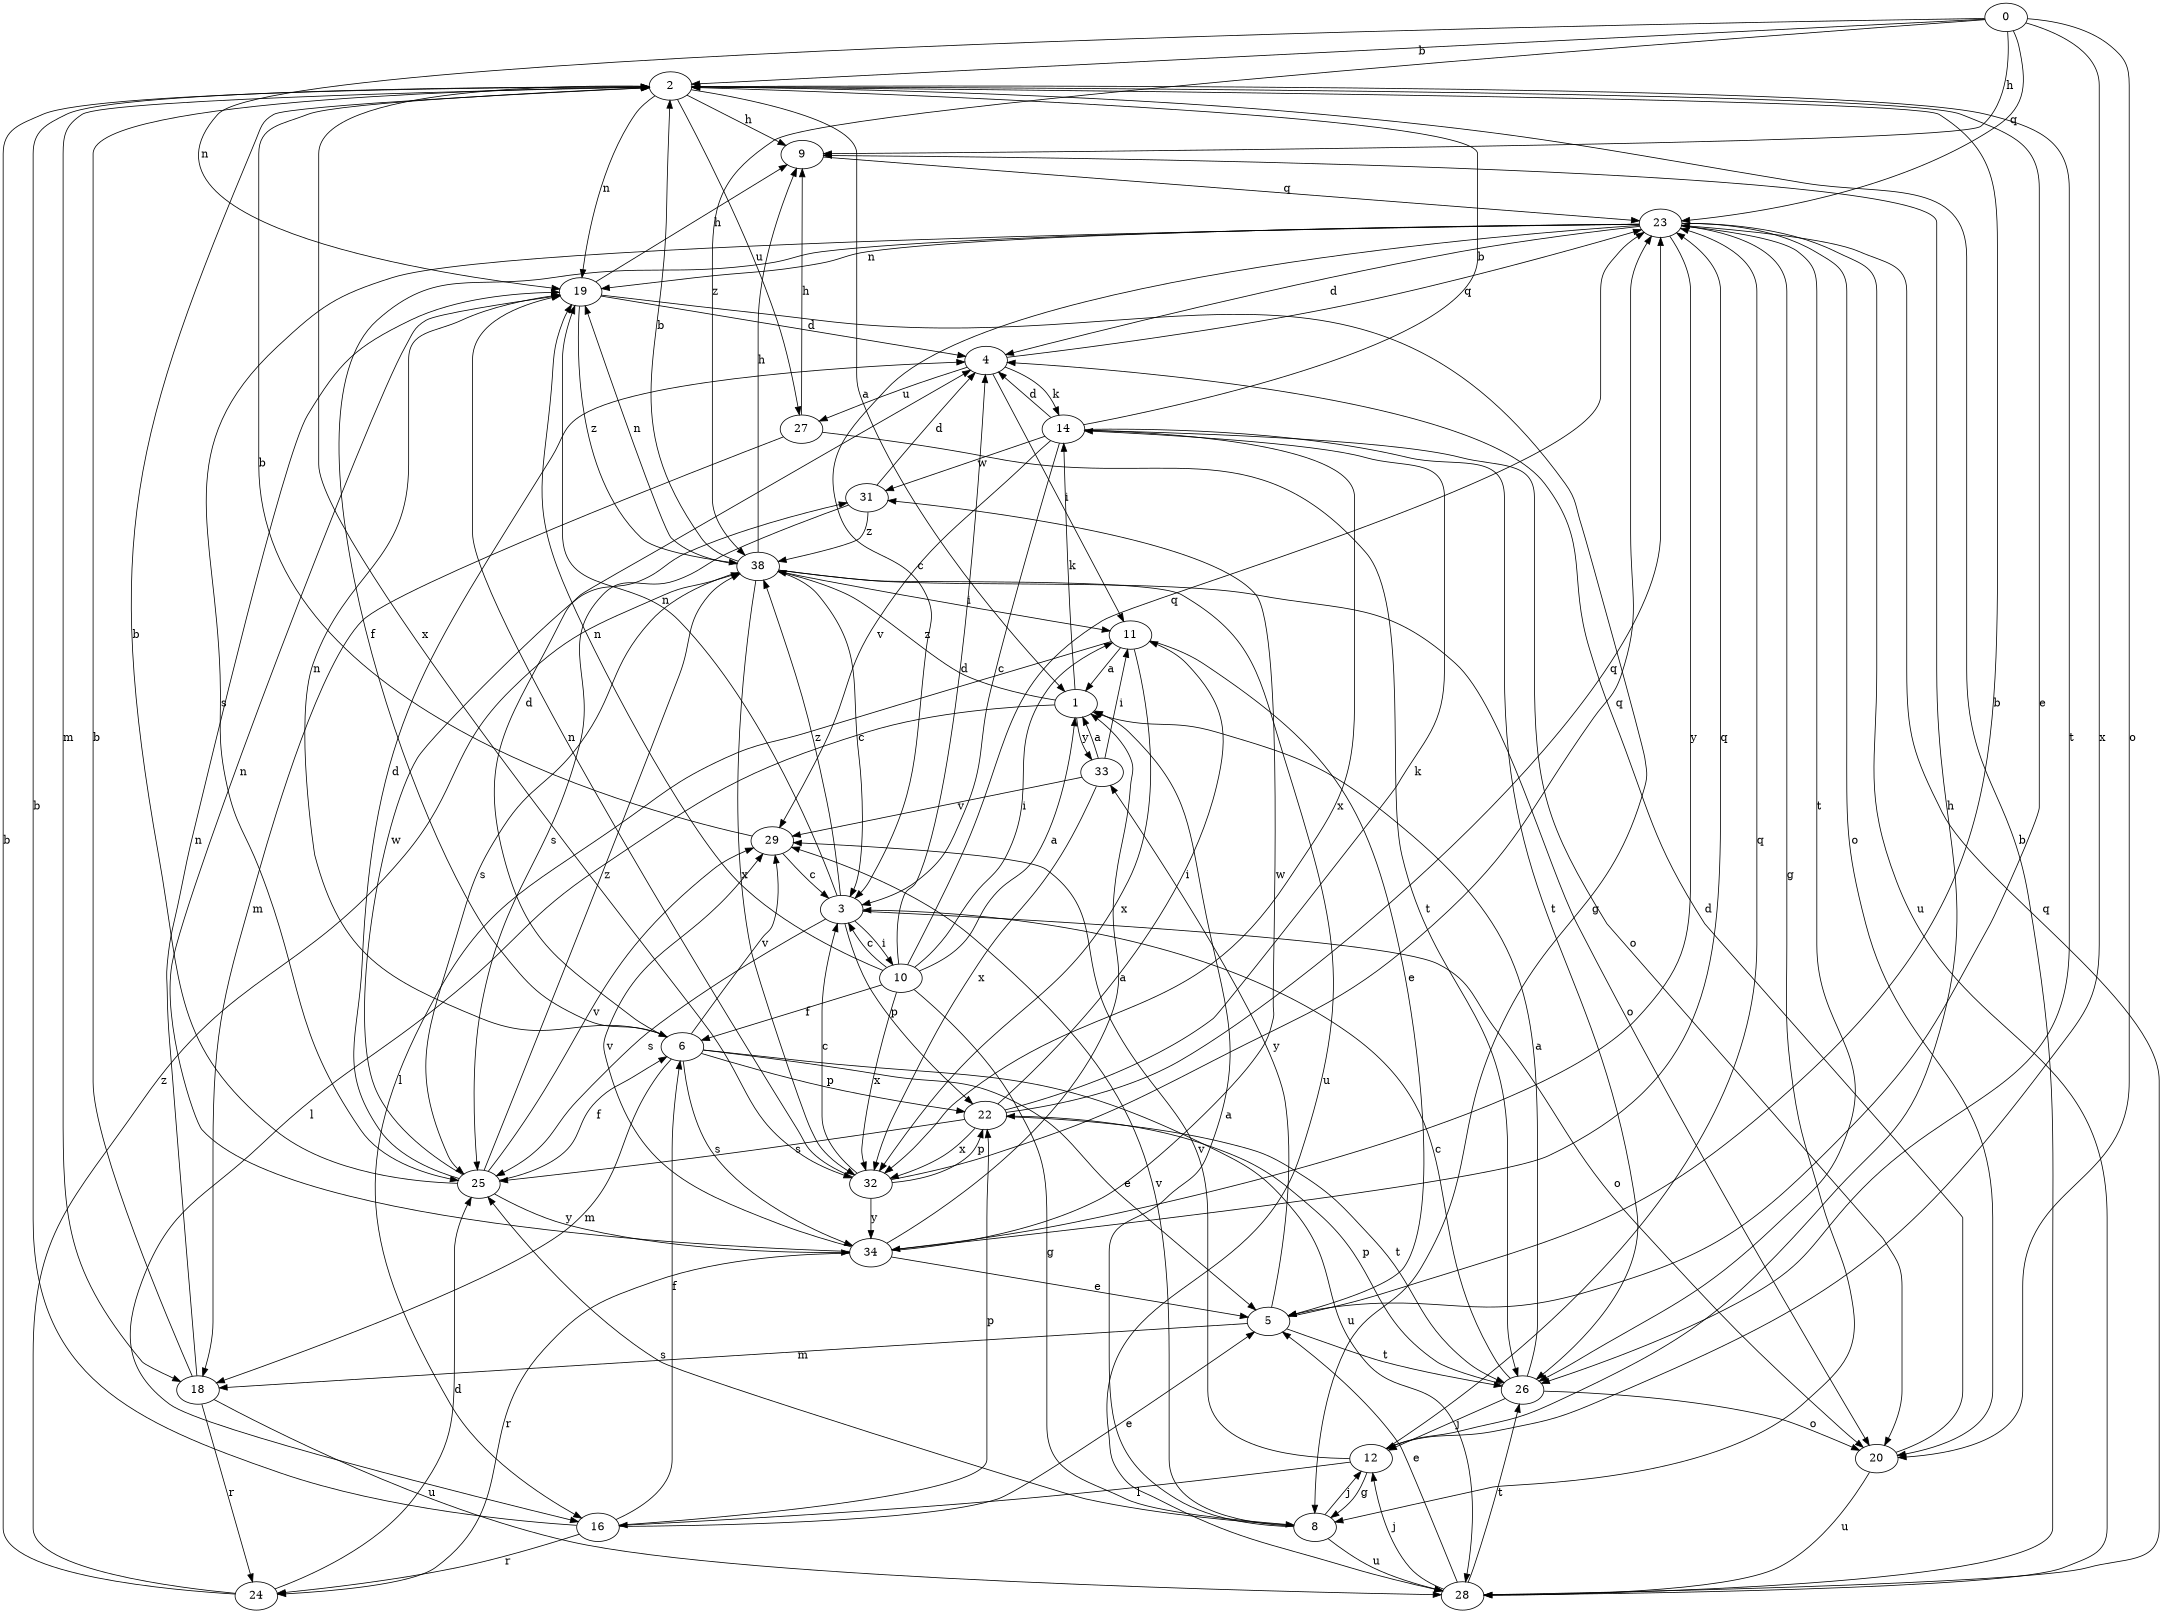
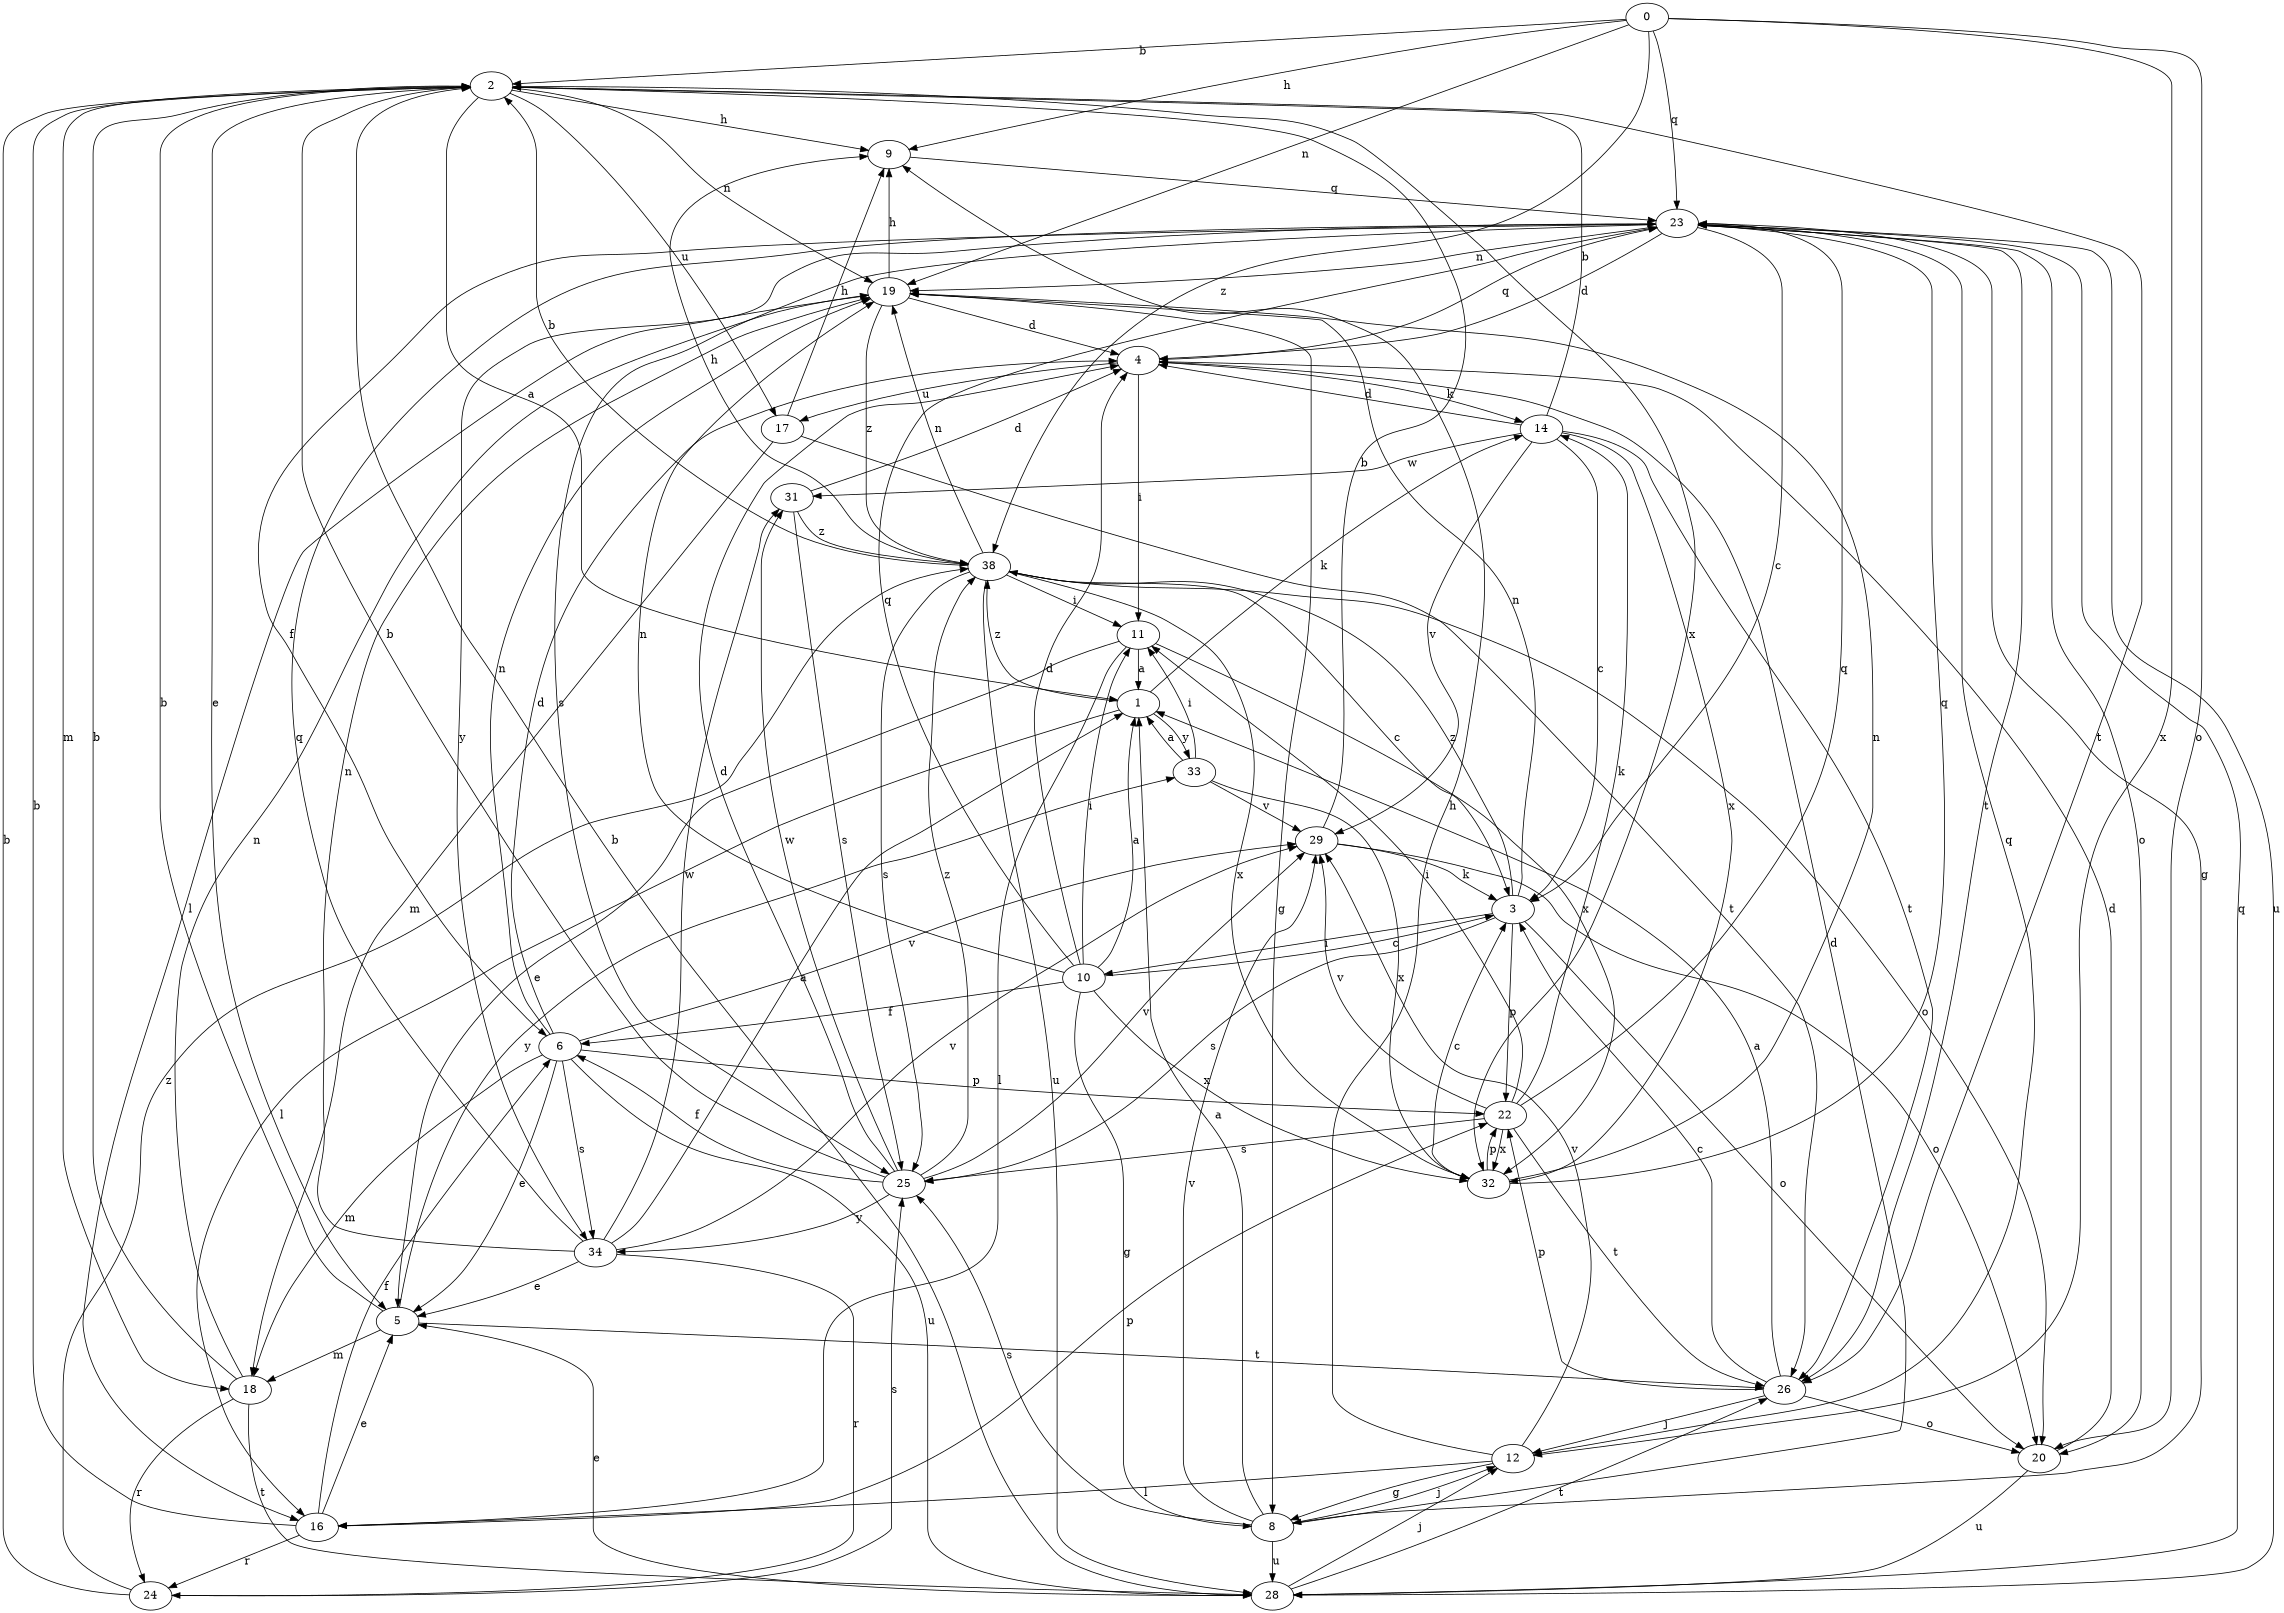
node "27": label "27" -> "17"
edge "19" -> "16": added, label "l"
edge "14" -> "20": now "29" -> "20"
edge "29" -> "3": label "c" -> "k"
edge "8" -> "4": added, label "d"
edge "22" -> "29": added, label "v"
edge "32" -> "34": removed, label "y"
edge "24" -> "25": label "d" -> "s"
edge "18" -> "28": label "u" -> "t"
